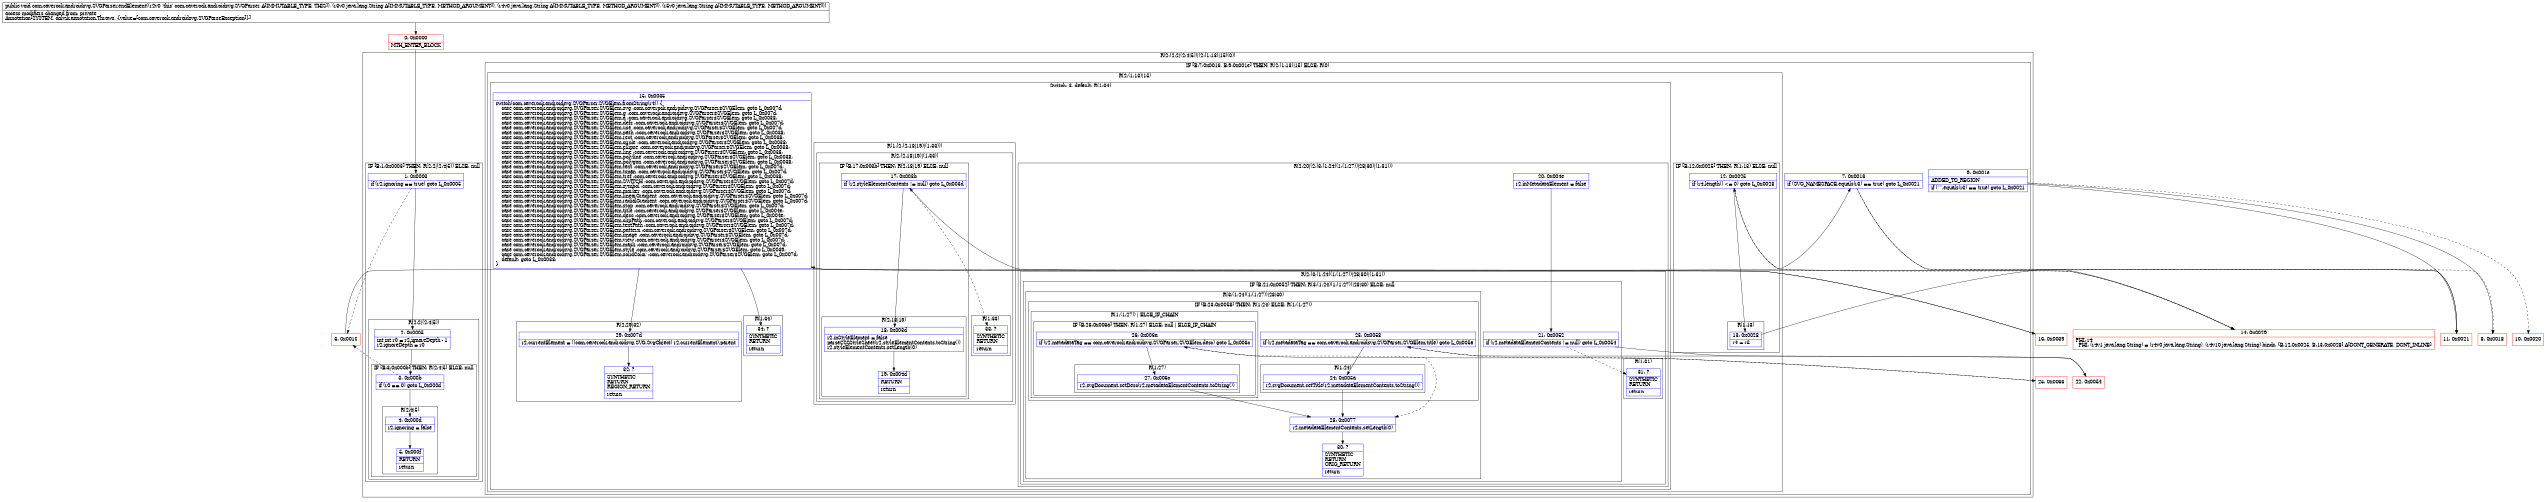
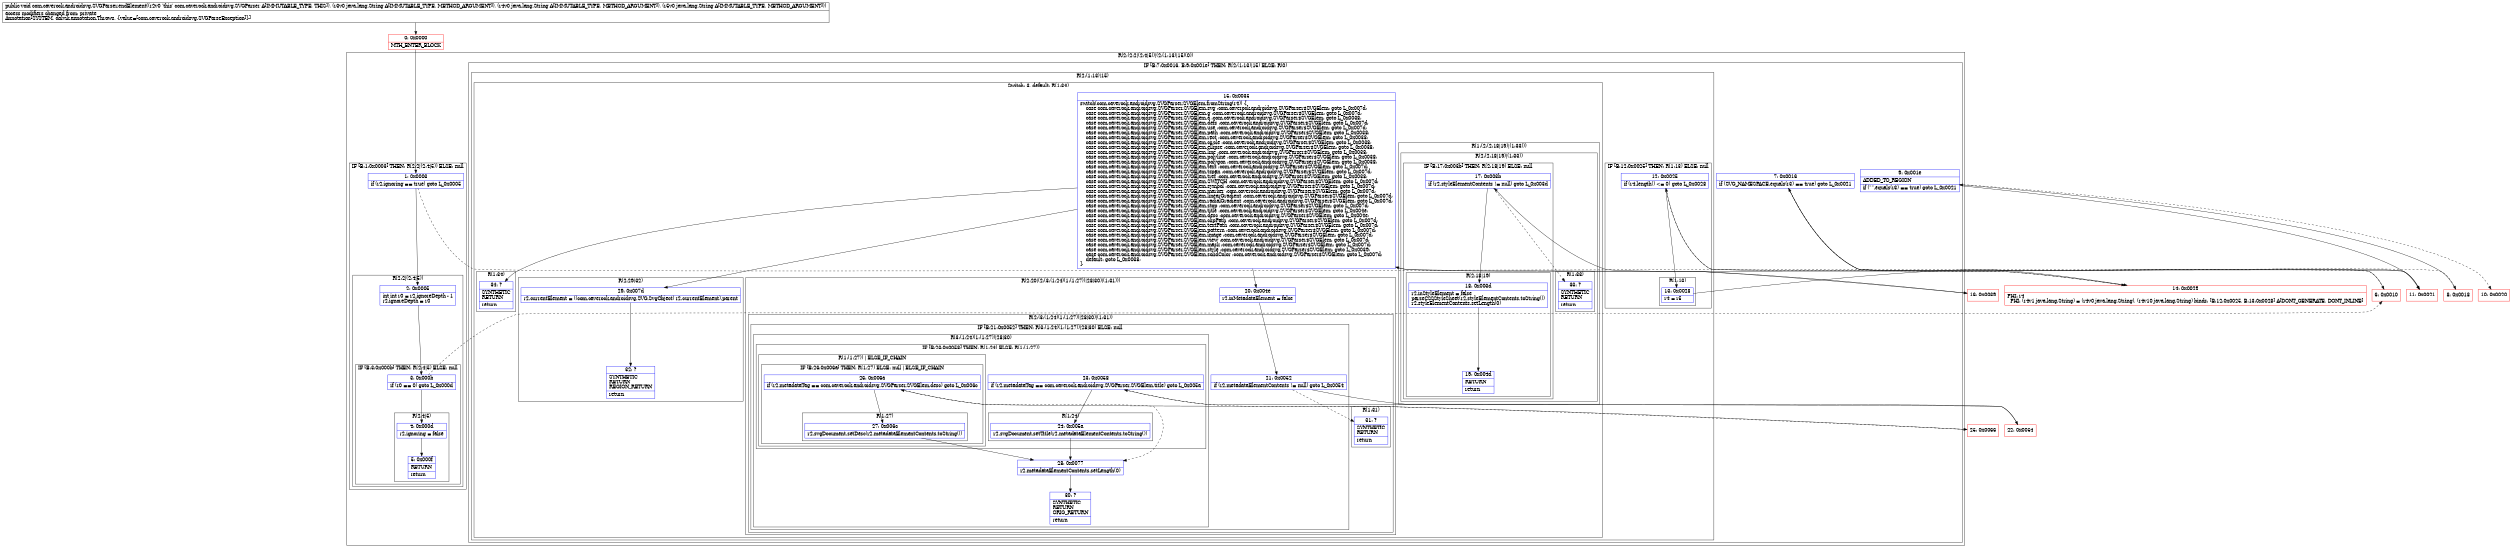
edge "9: 0x001e" -> "8: 0x0018": reversed
edge "15: 0x0035" -> "20: 0x004e": added
